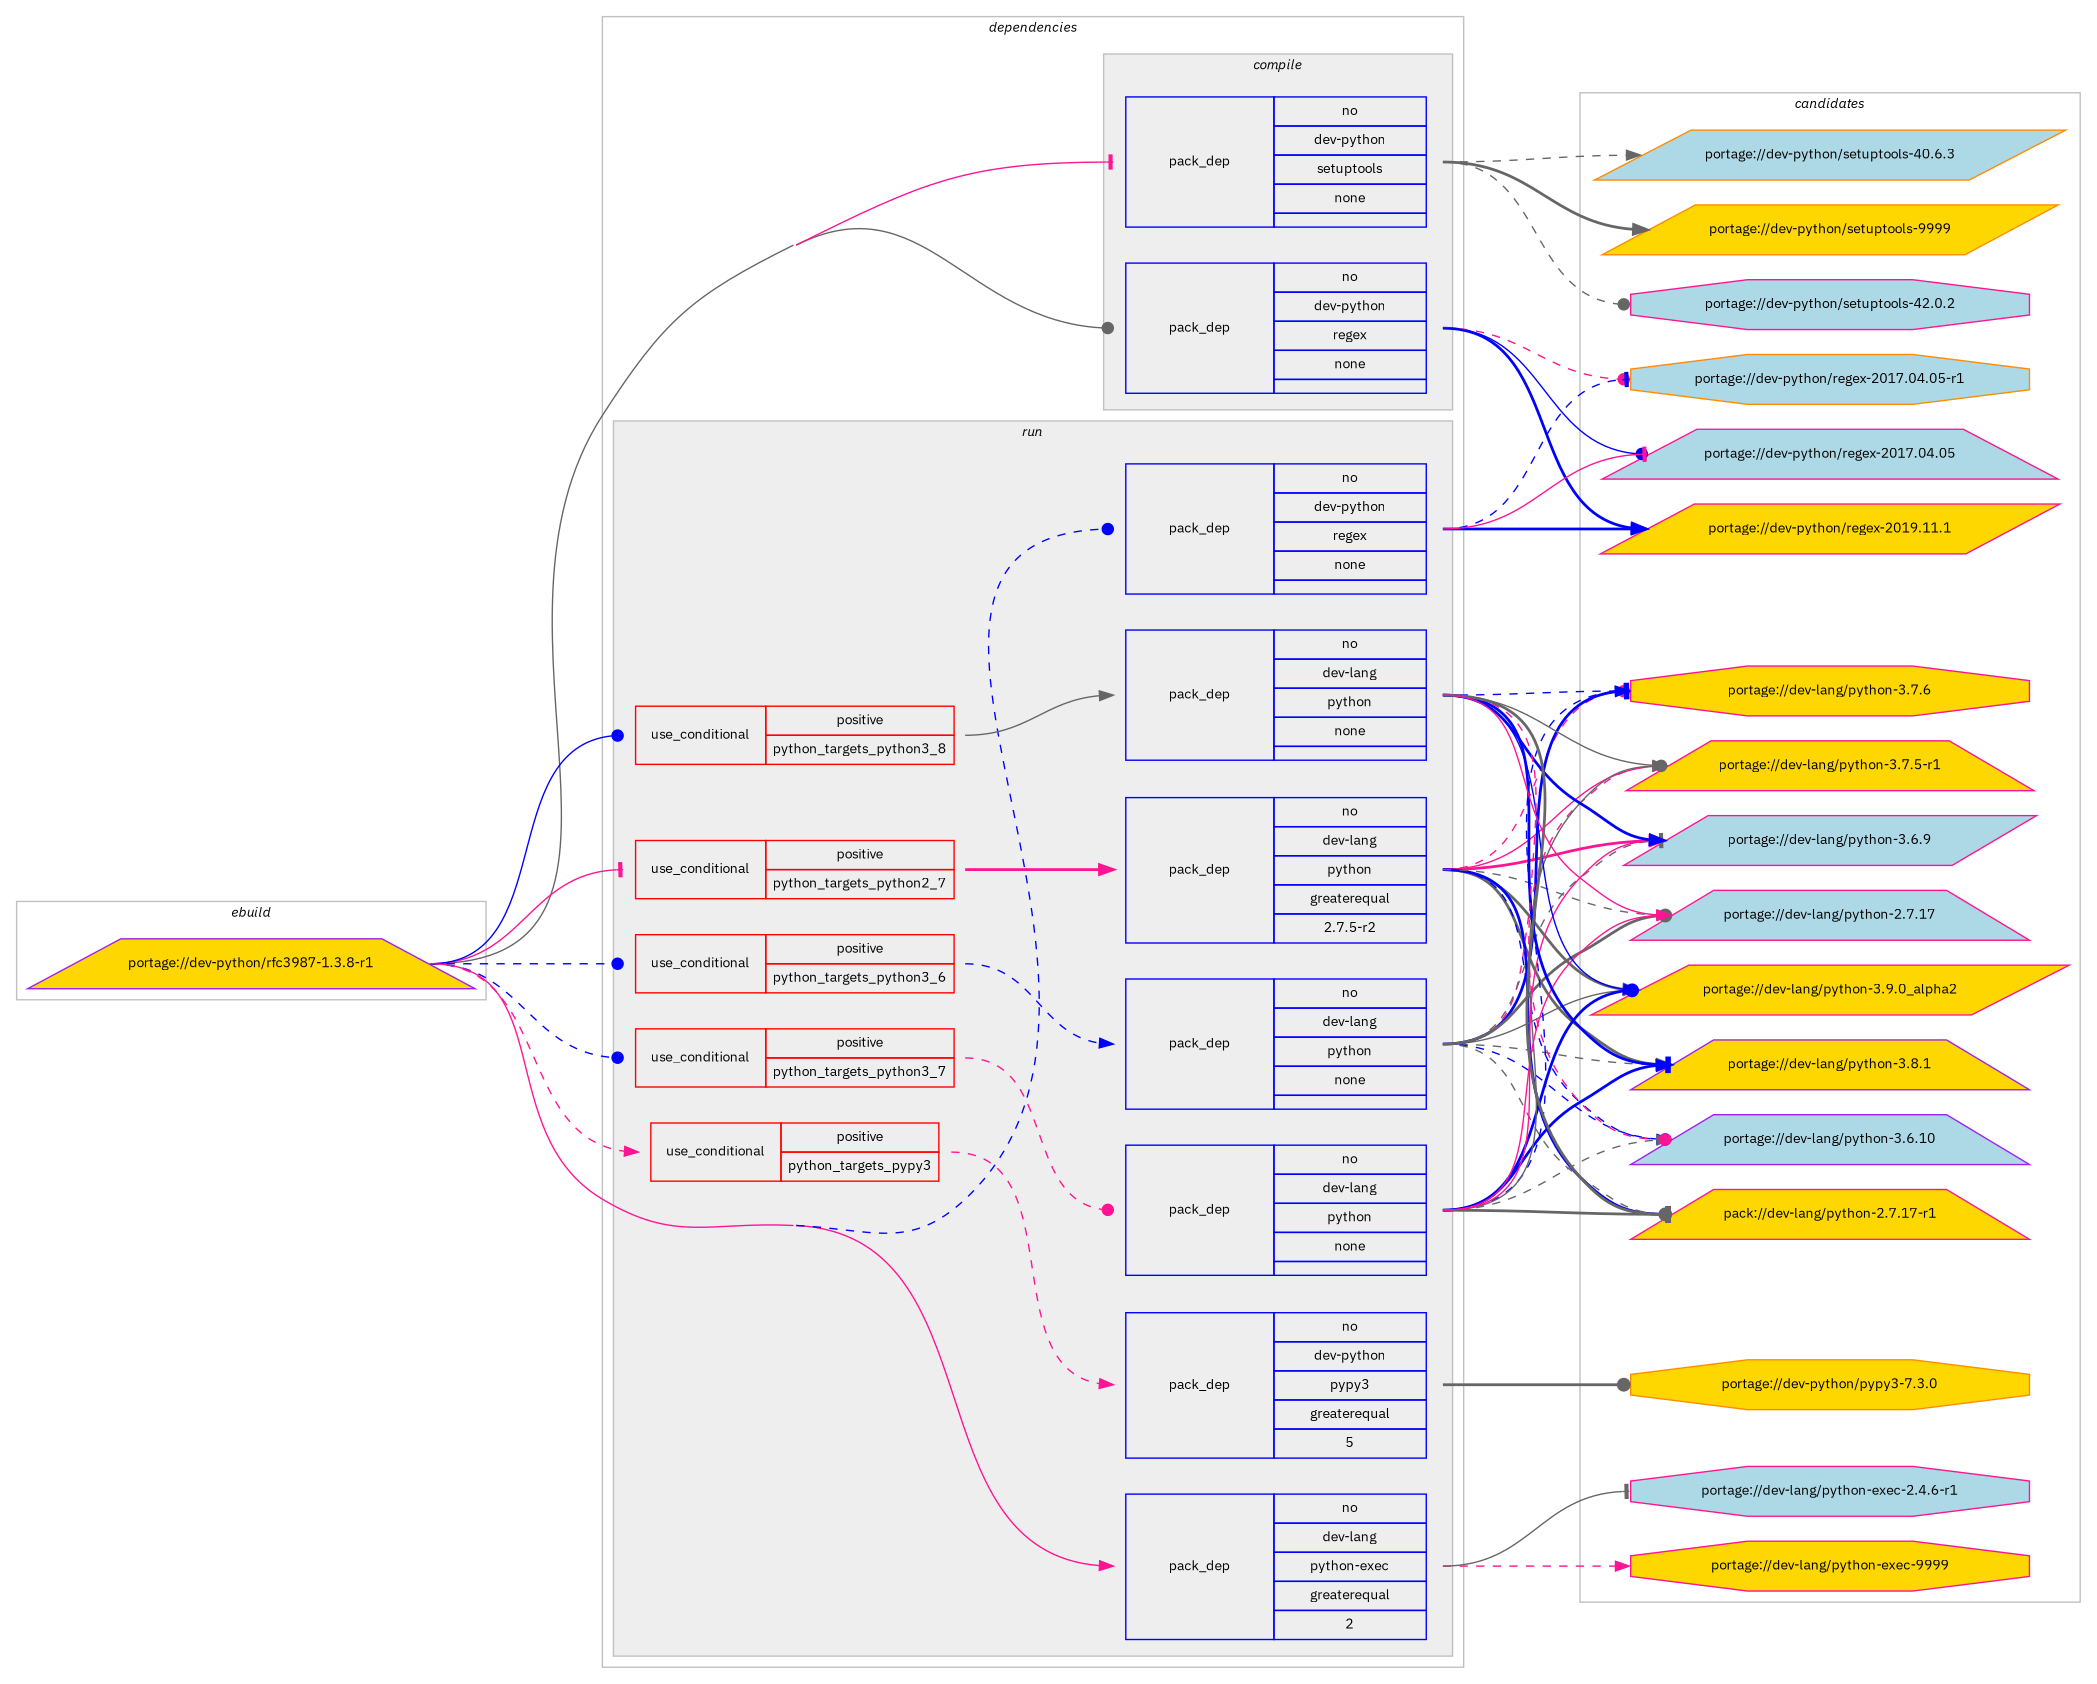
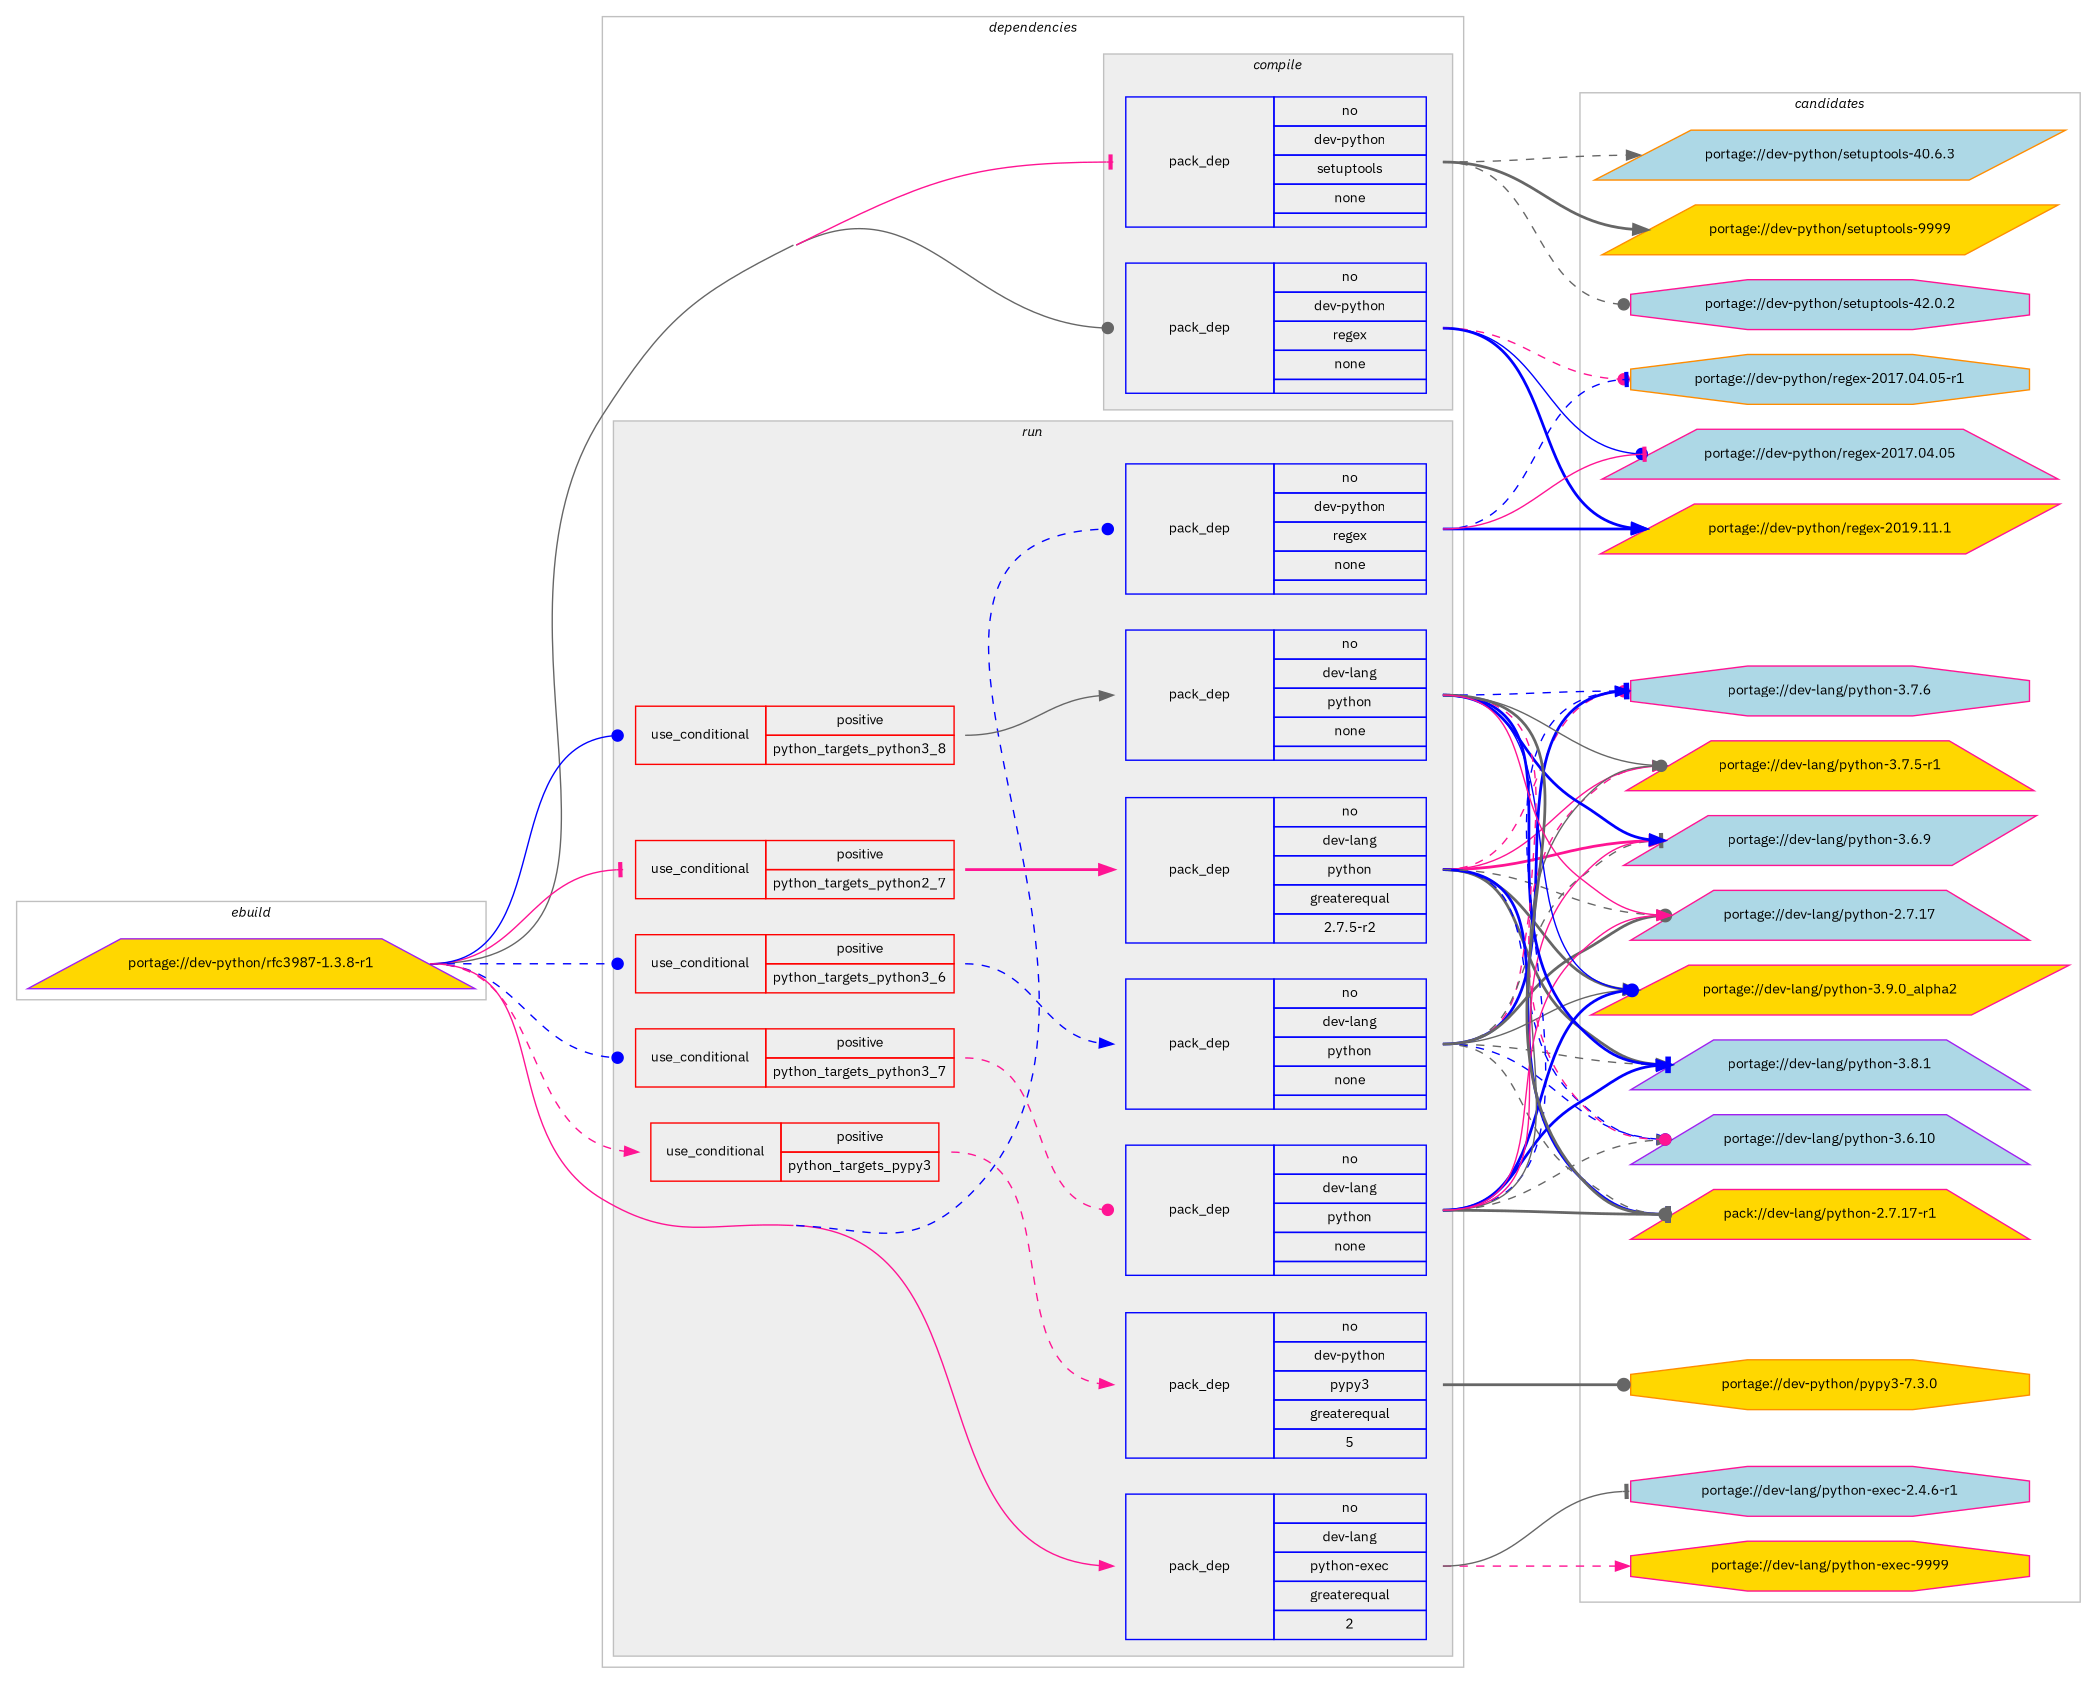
node "portage://dev-lang/python-3.7.6": fillcolor gold -> lightblue
node "portage://dev-lang/python-3.8.1": fillcolor gold -> lightblue
